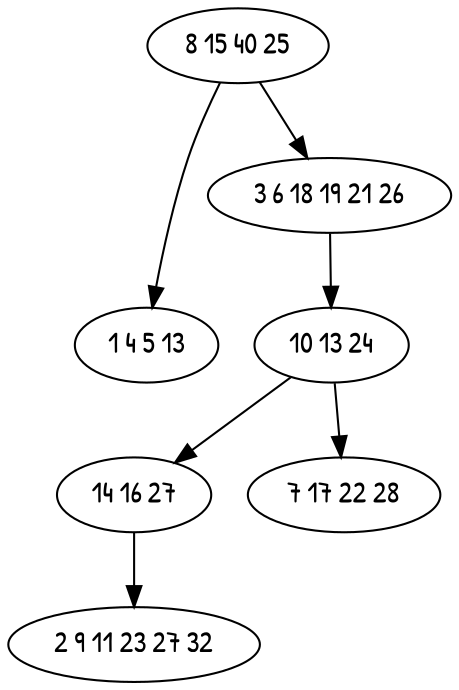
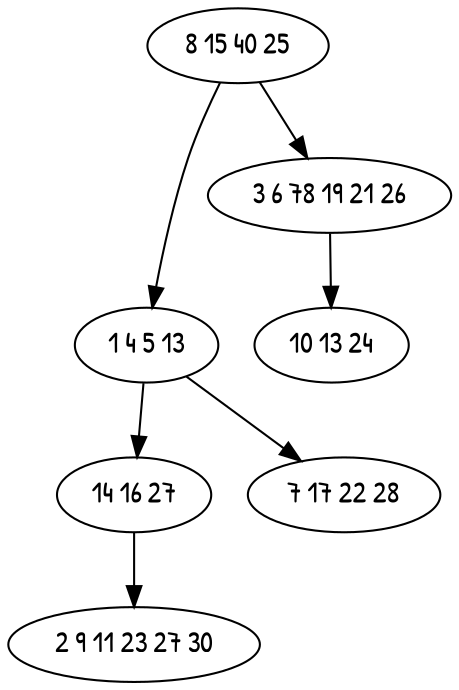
node "3 6 18 19 21 26": label "3 6 18 19 21 26" -> "3 6 78 19 21 26"
edge "10 13 24" -> "7 17 22 28": now "1 4 5 13" -> "7 17 22 28"
edge "10 13 24" -> "14 16 27": now "1 4 5 13" -> "14 16 27"
node "2 9 11 23 27 32": label "2 9 11 23 27 32" -> "2 9 11 23 27 30"
